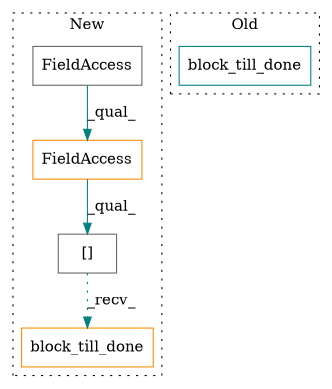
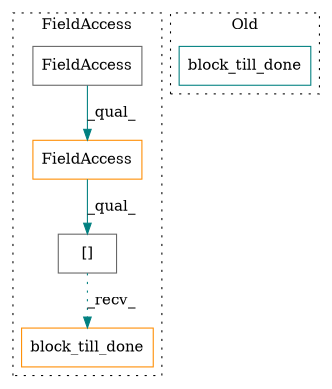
cluster "New": label "New" -> "FieldAccess"
